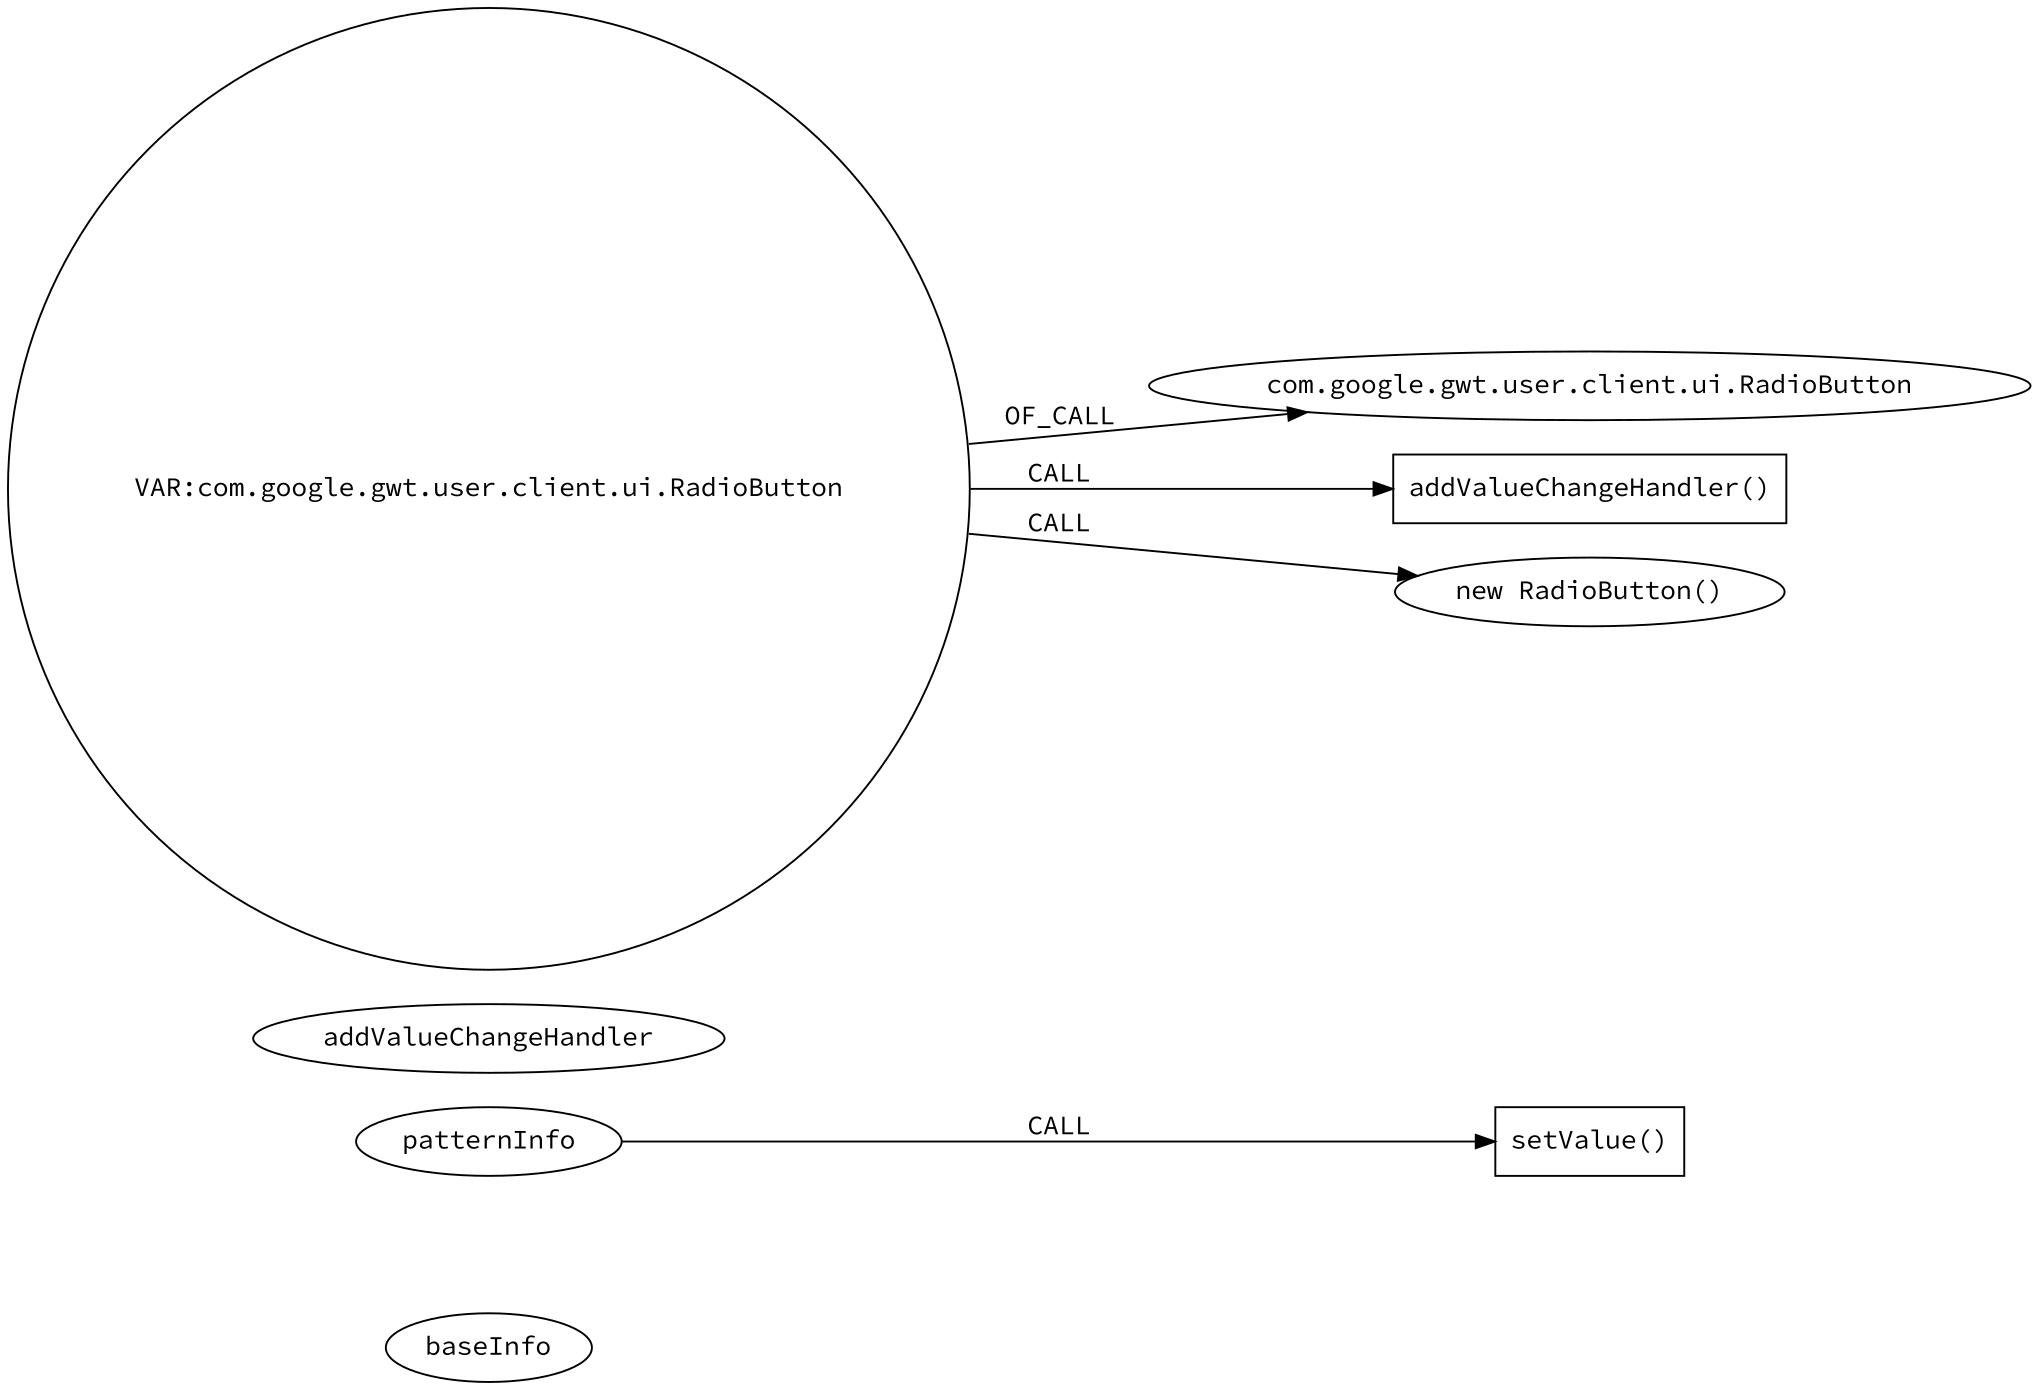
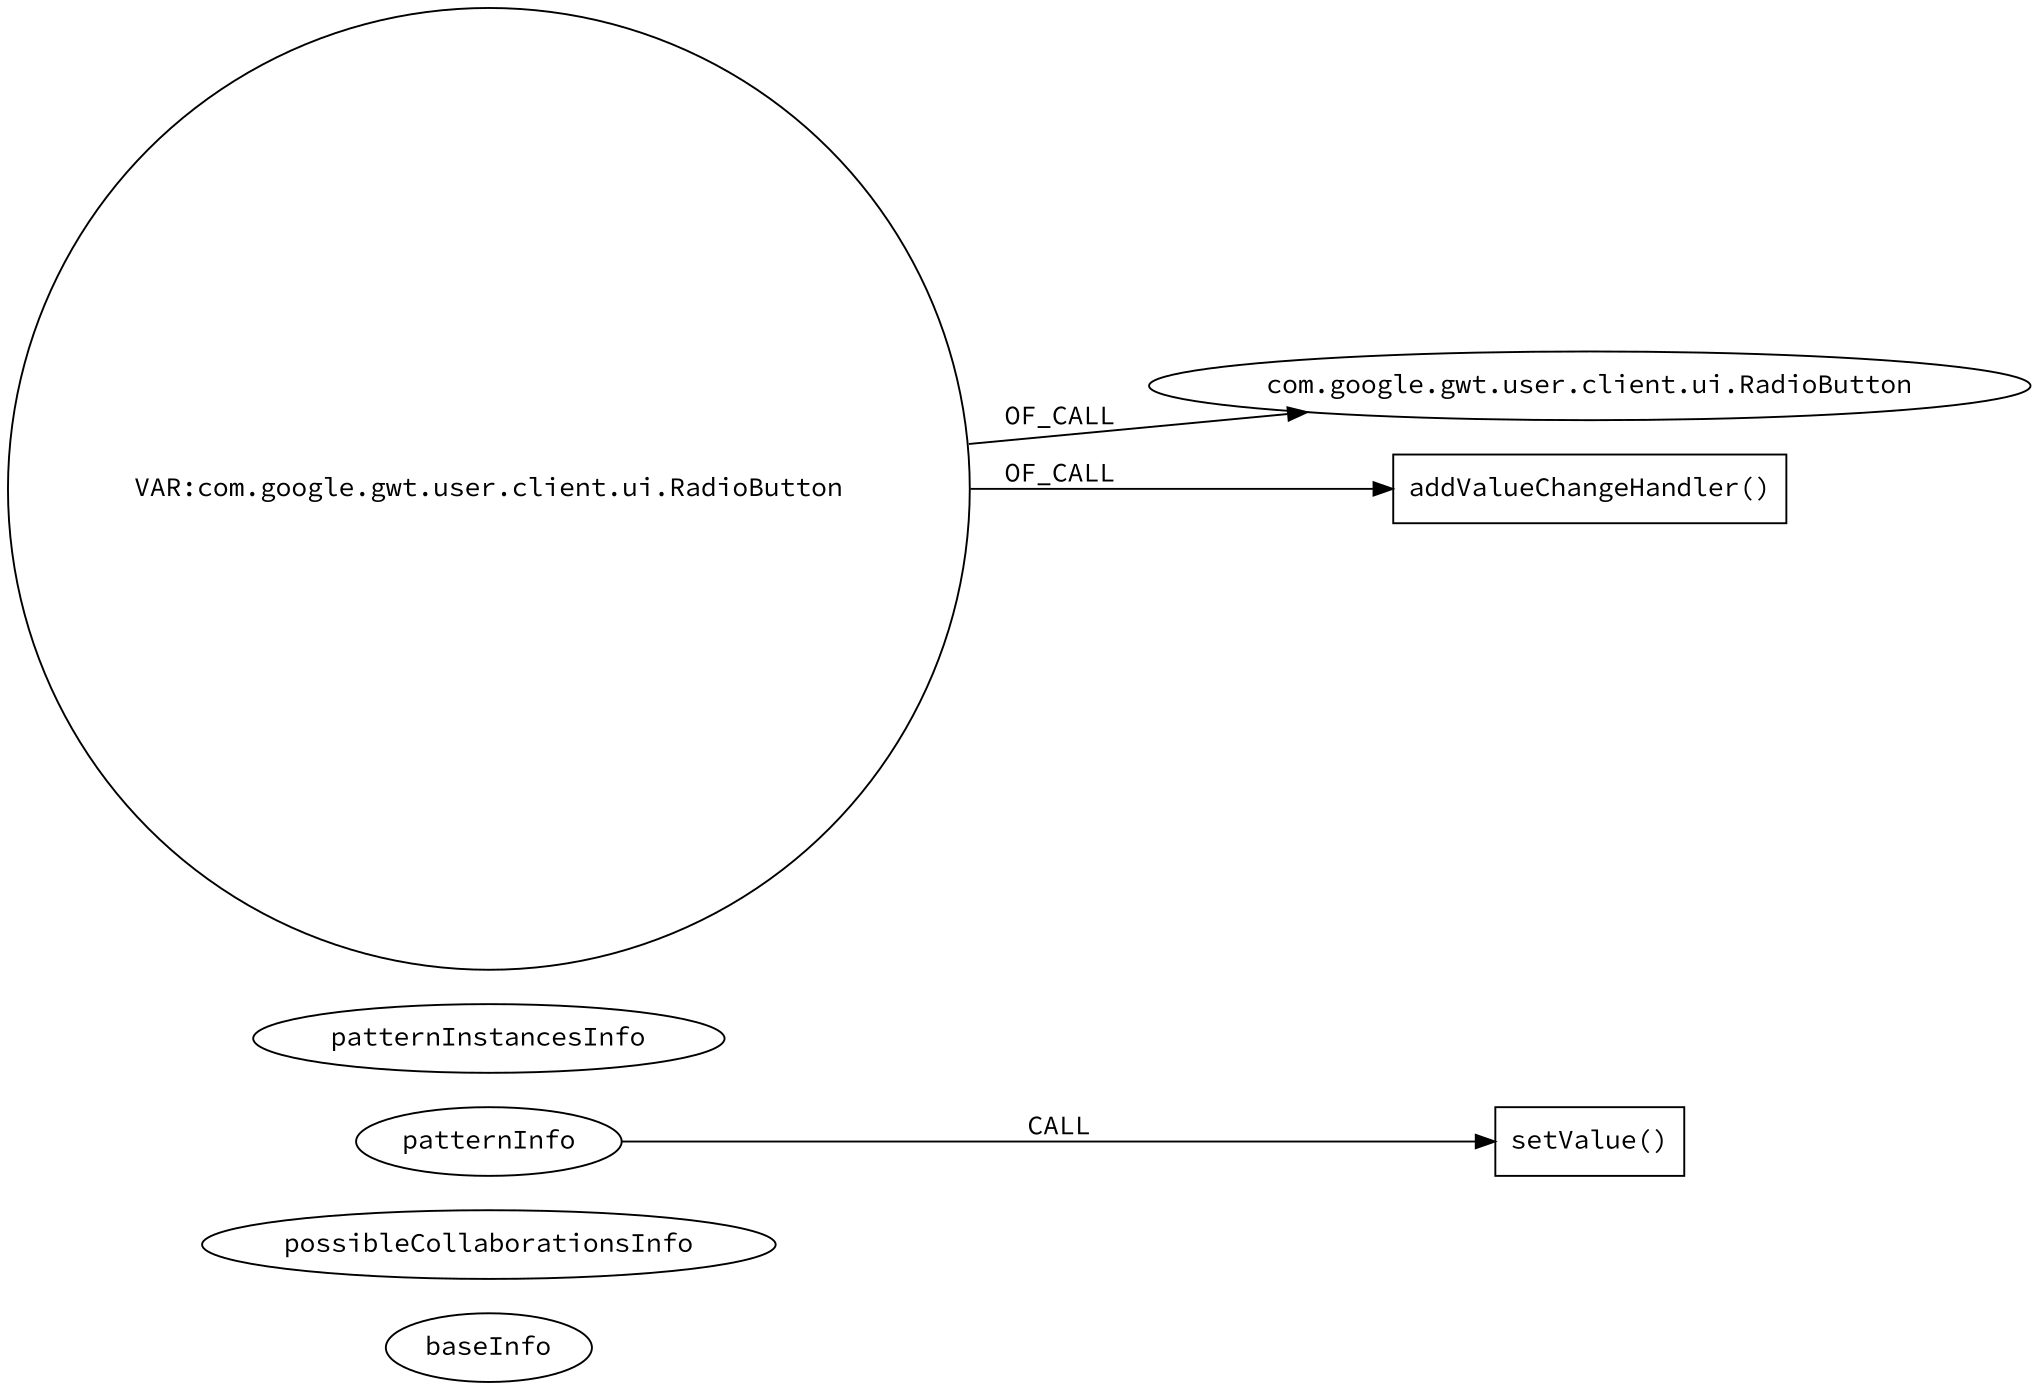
edge "VAR:com.google.gwt.user.client.ui.RadioButton" -> "addValueChangeHandler()": label "CALL" -> "OF_CALL"
node "new RadioButton()": removed
node "addValueChangeHandler": label "addValueChangeHandler" -> "patternInstancesInfo"
node "possibleCollaborationsInfo": added
